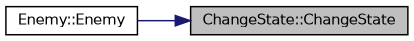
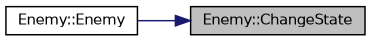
node "ChangeState::ChangeState": label "ChangeState::ChangeState" -> "Enemy::ChangeState"
